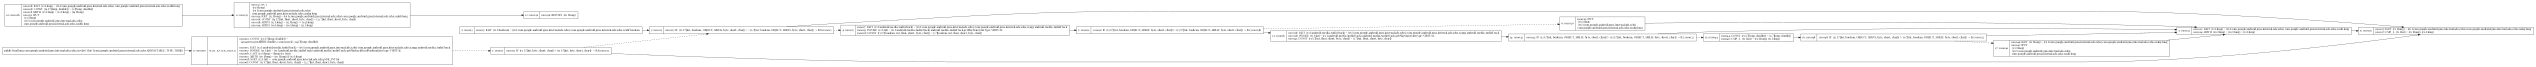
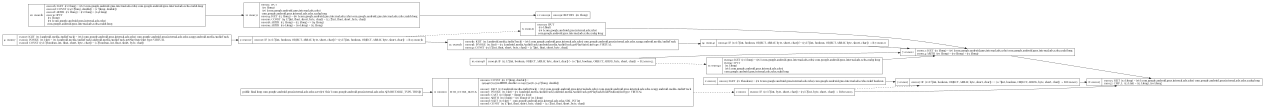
edge "3: 0x0015" -> "4: 0x0017": removed
node "15: 0x0044": removed
